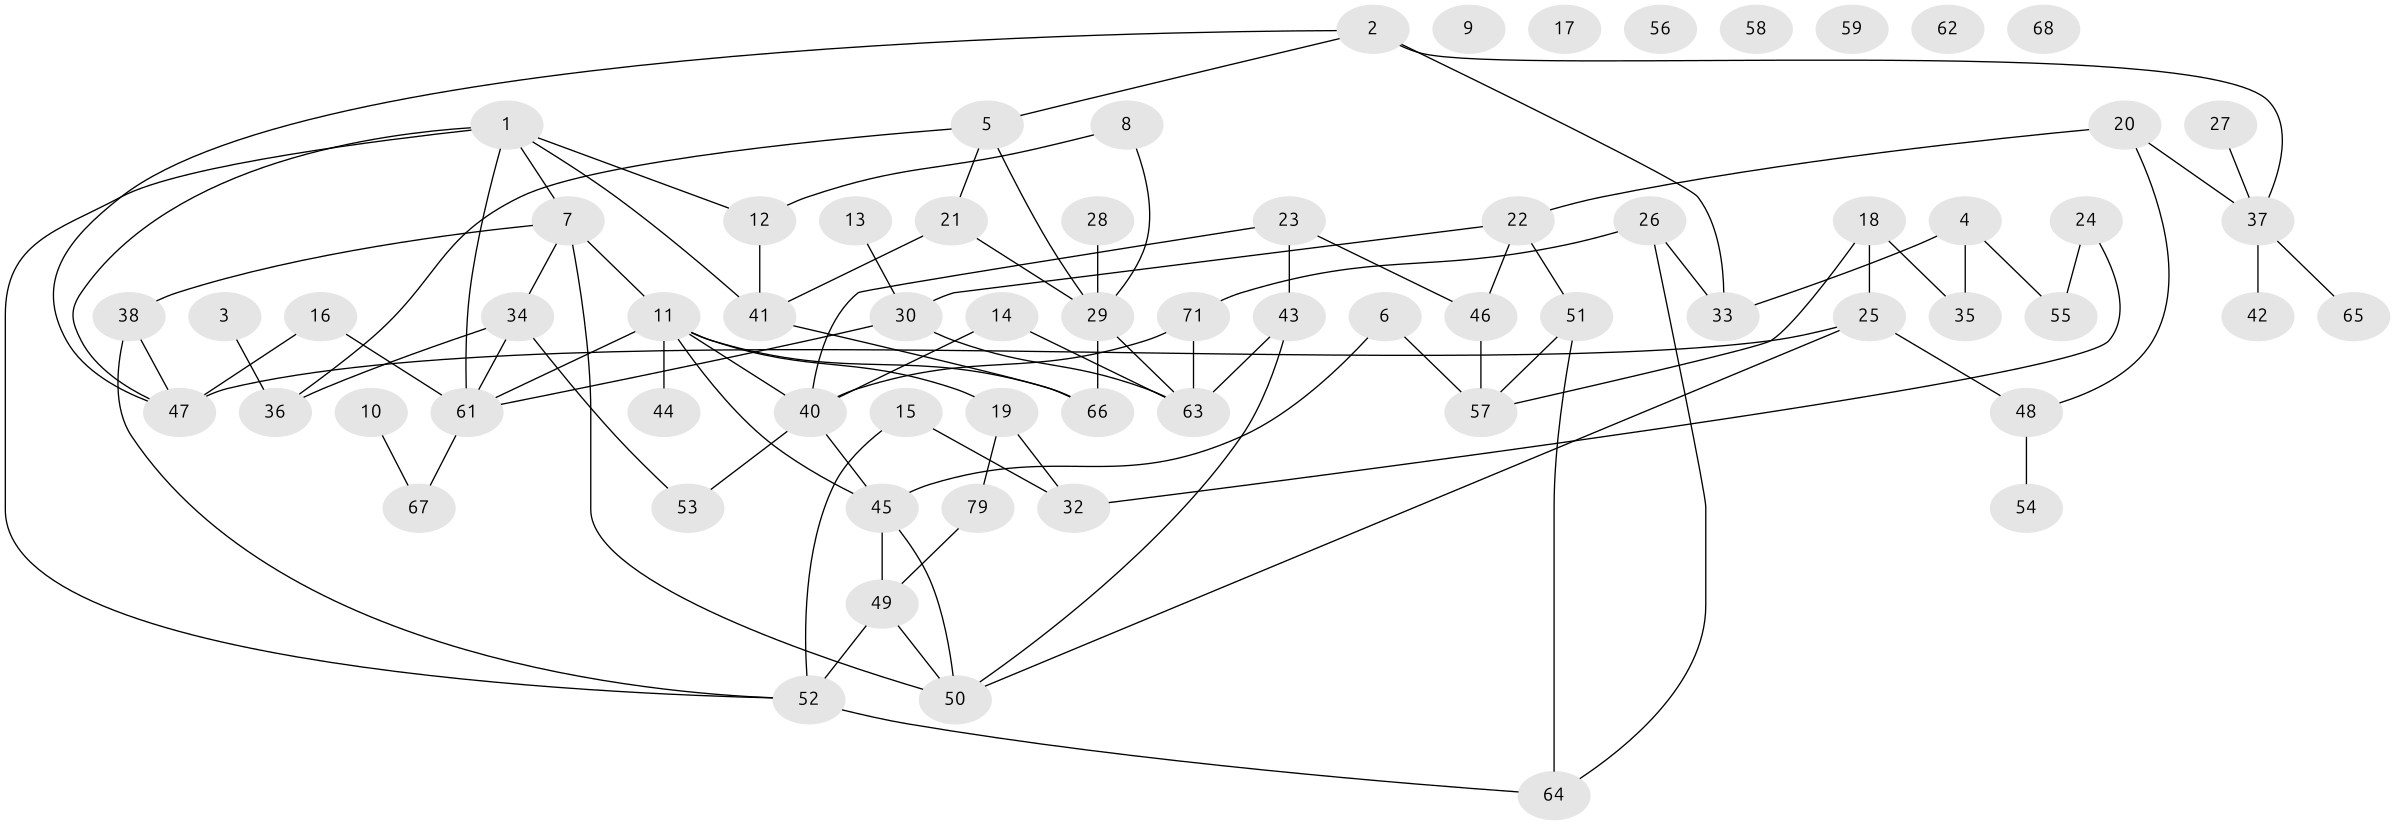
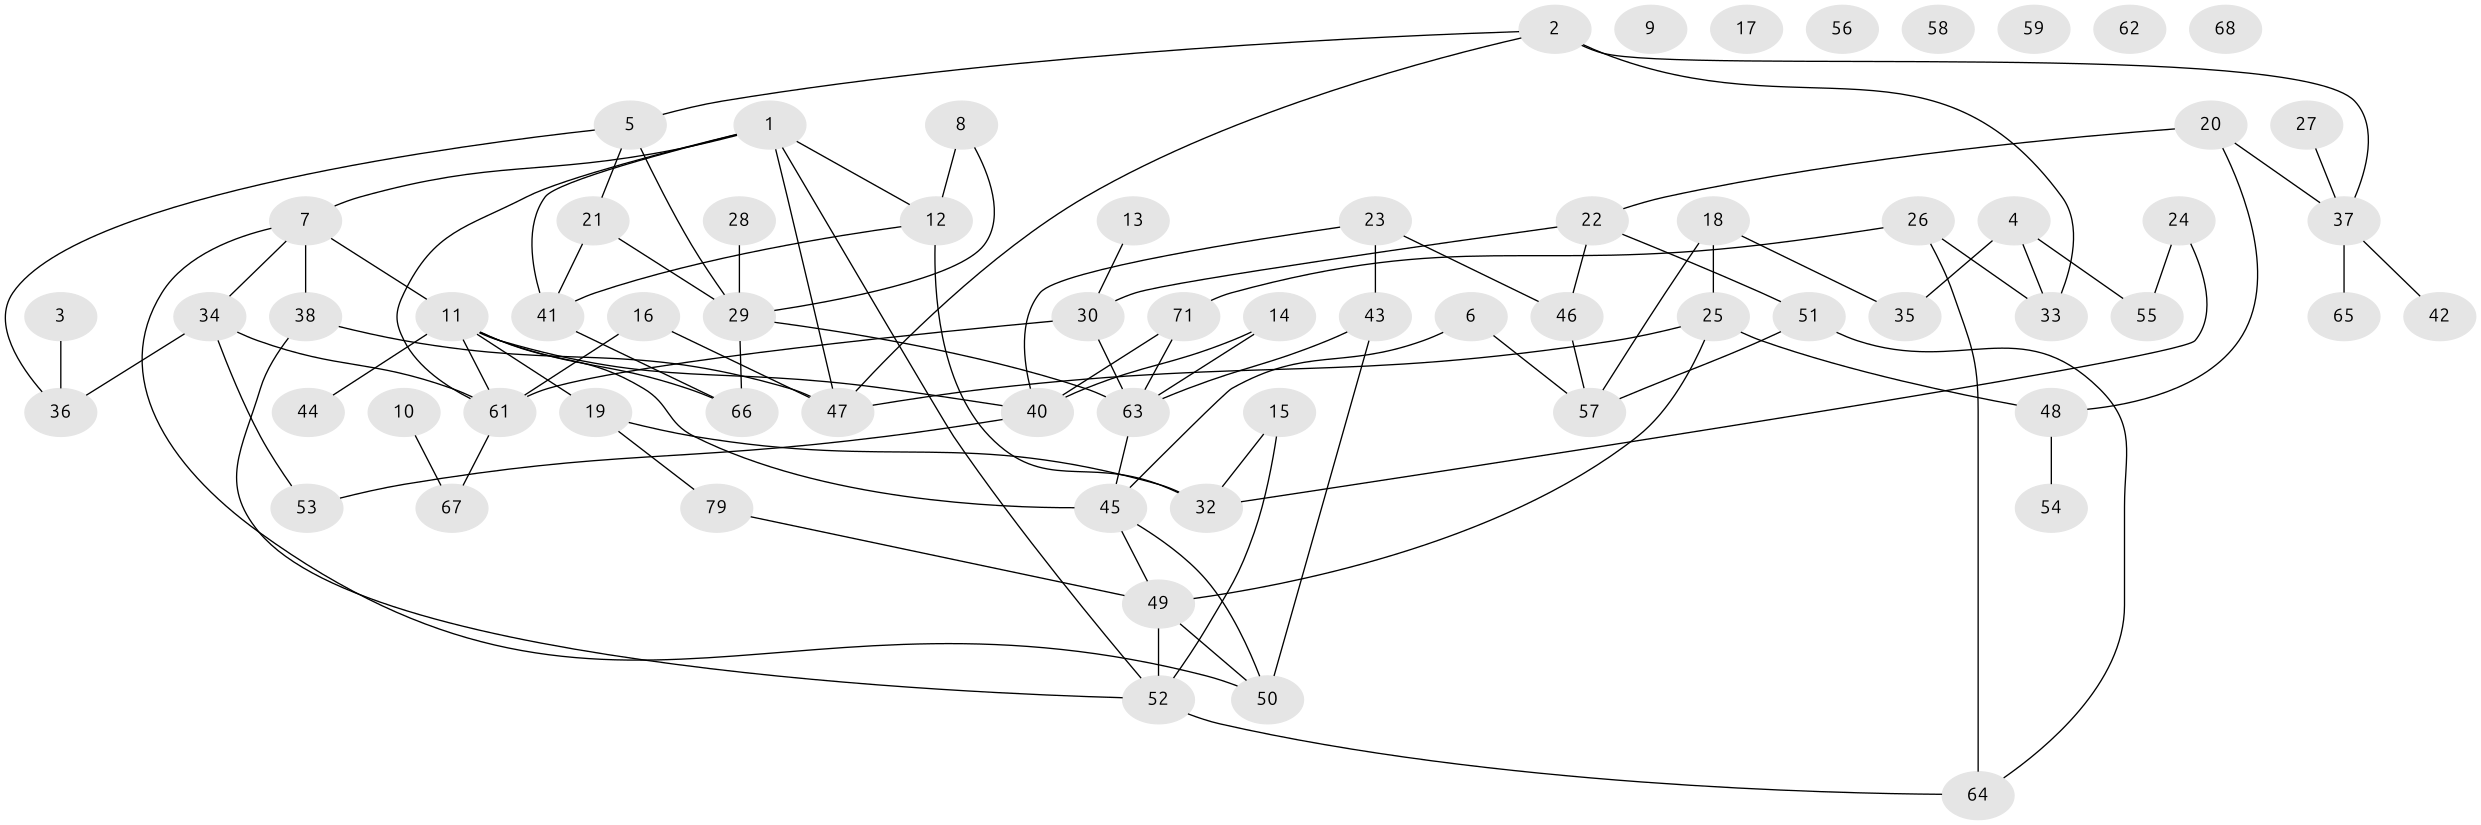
edge "12" -- "32": added
edge "40" -- "45": now "63" -- "45"
edge "25" -- "50": now "25" -- "49"
